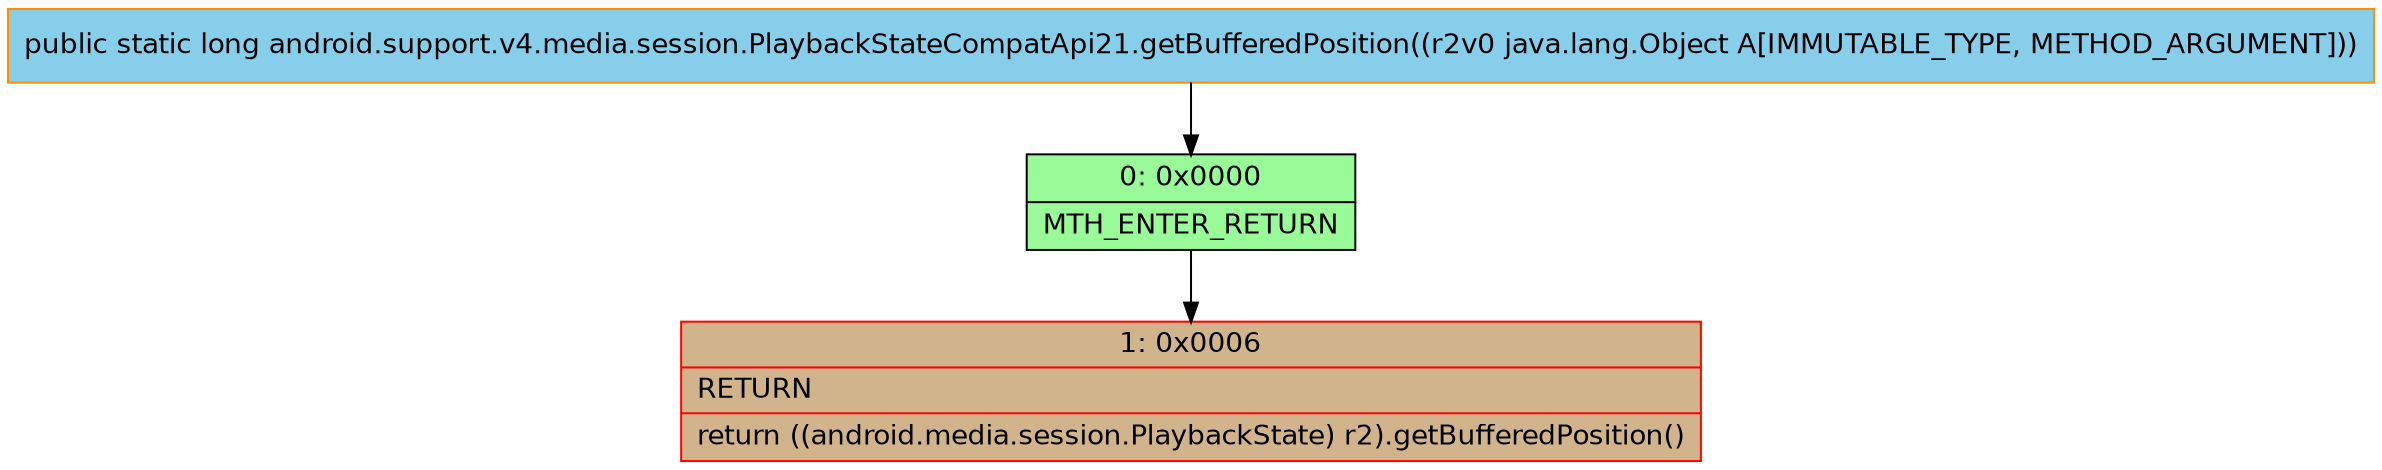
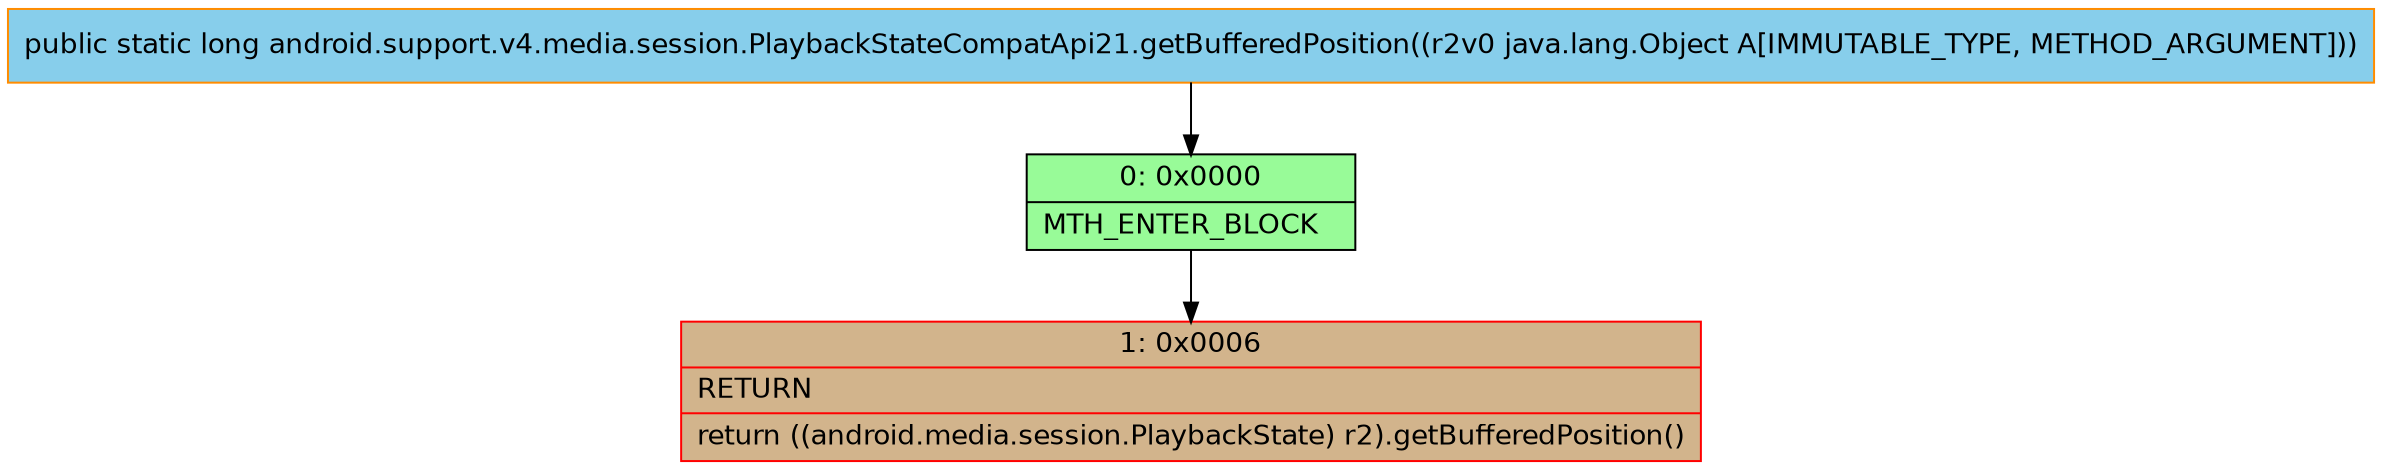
node "0: 0x0000": text "MTH_ENTER_RETURN" -> "MTH_ENTER_BLOCK"
